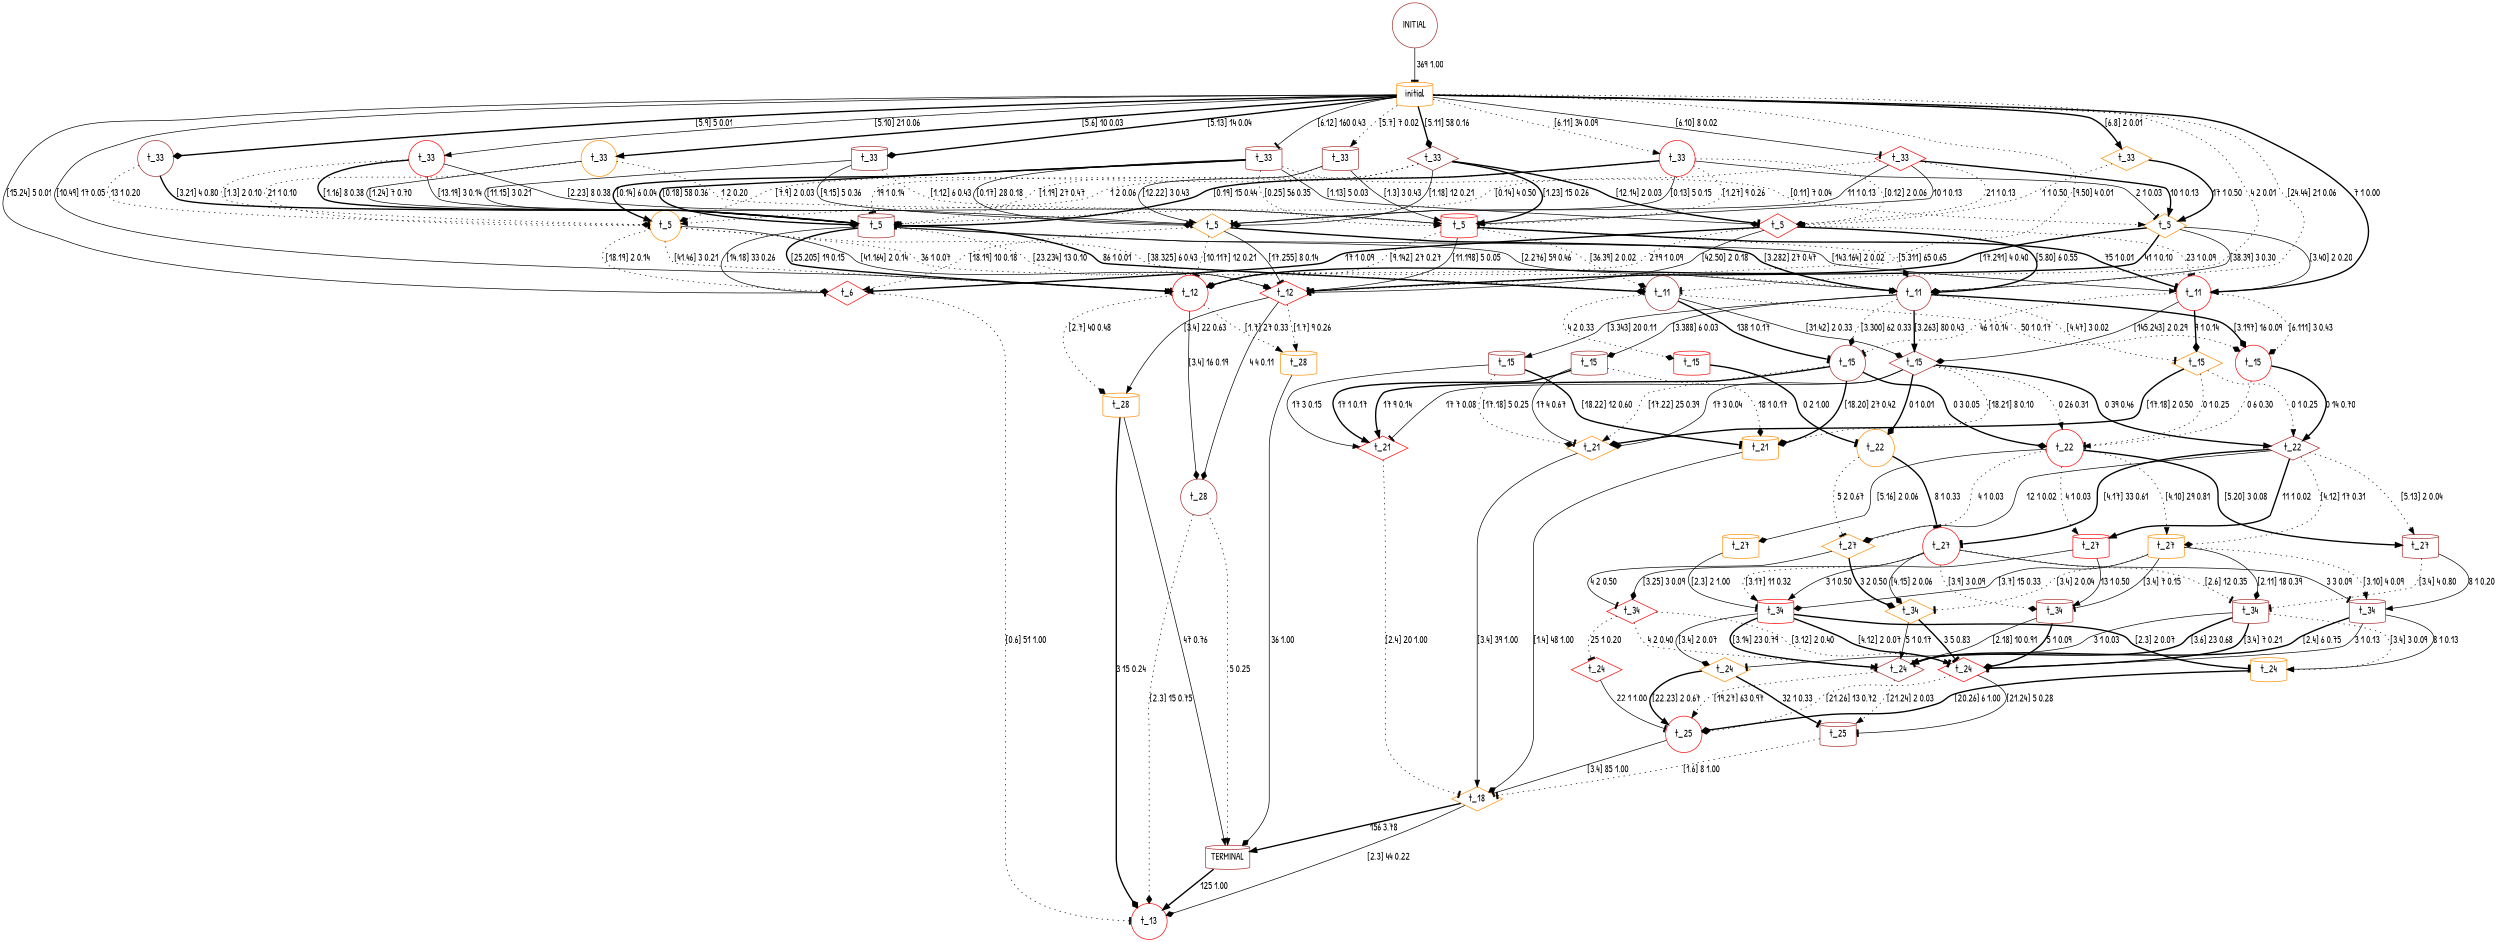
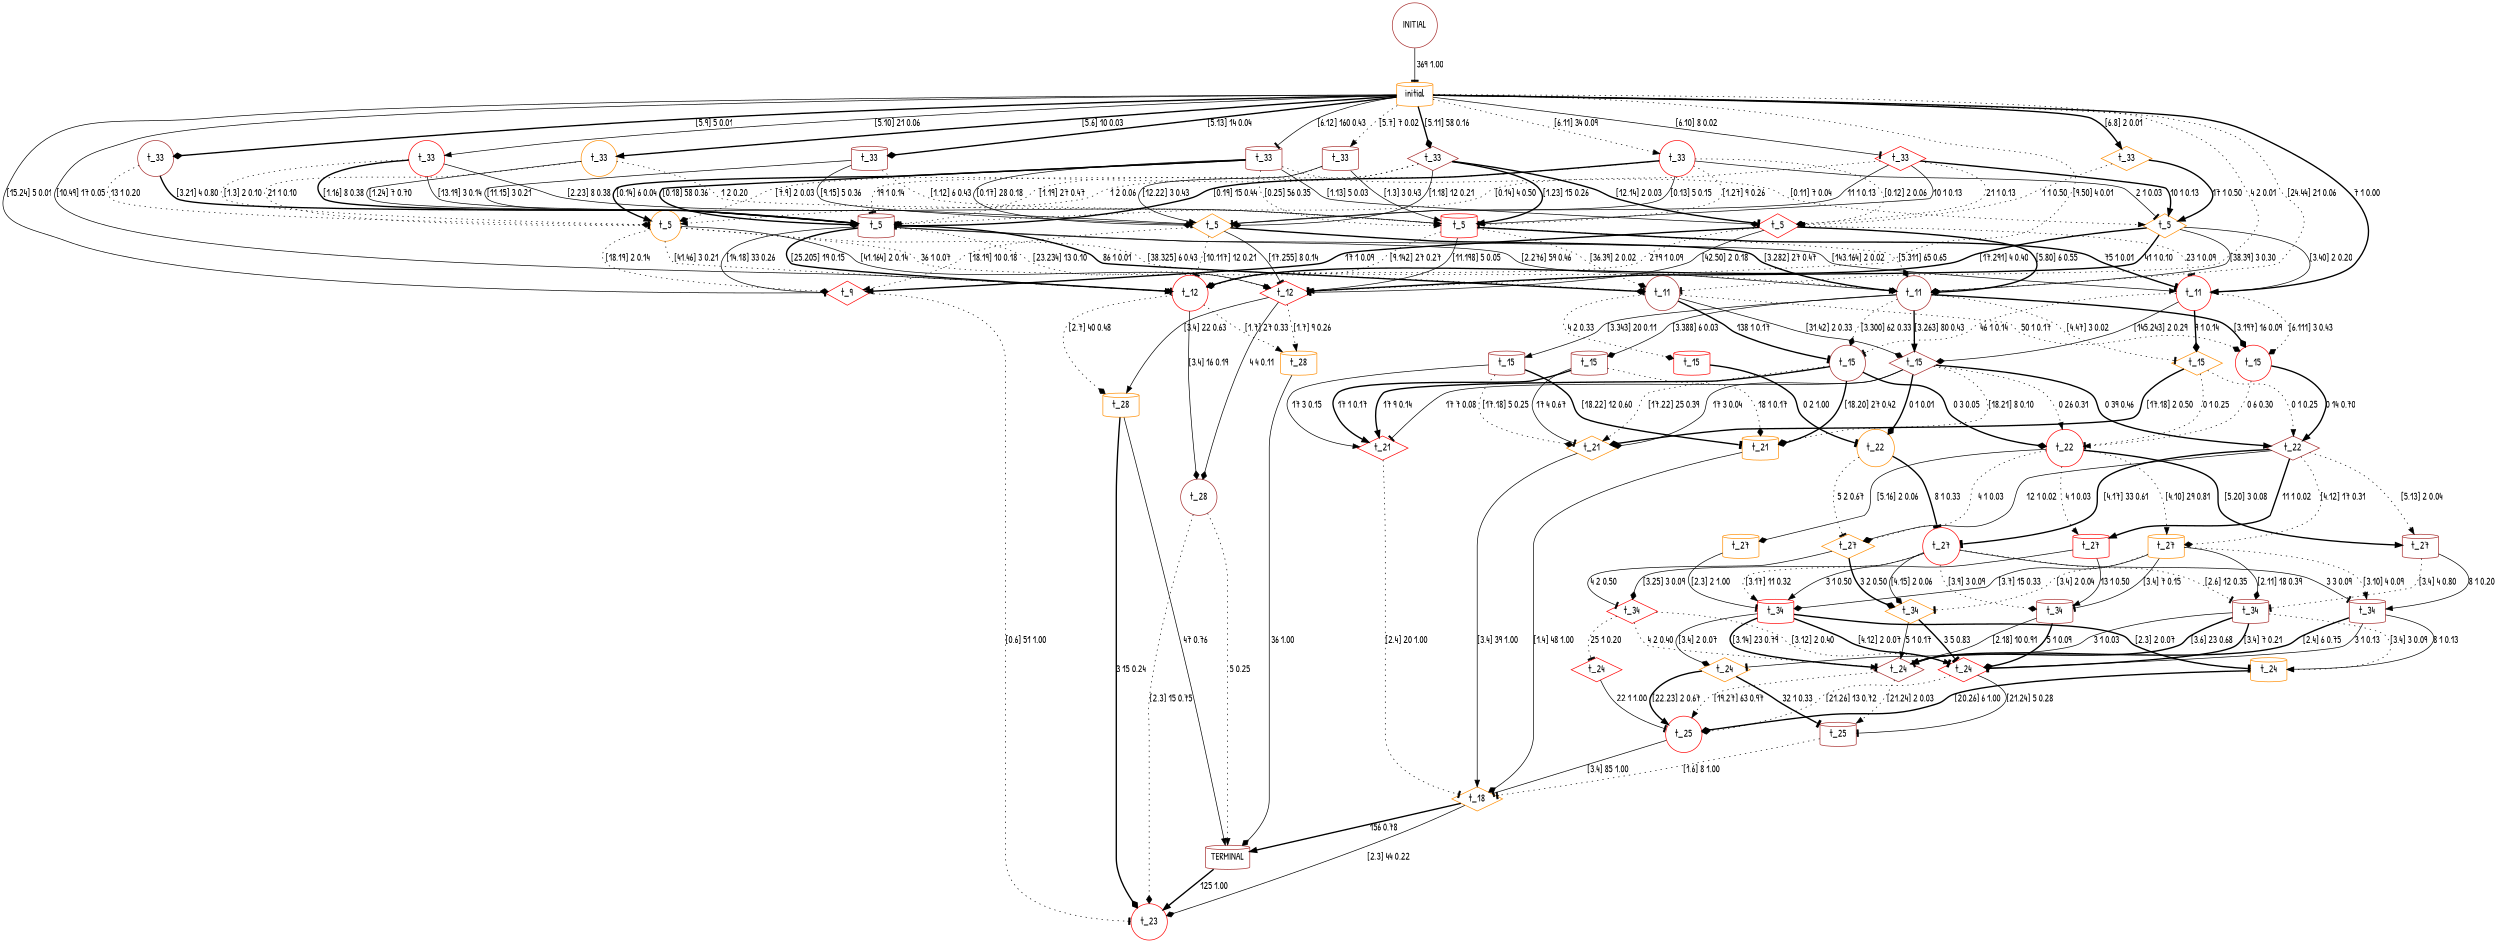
node "t_6": label "t_6" -> "t_9"
edge "t_18" -> "TERMINAL": label " 156 3.78" -> " 156 0.78"
node "t_13": label "t_13" -> "t_23"
